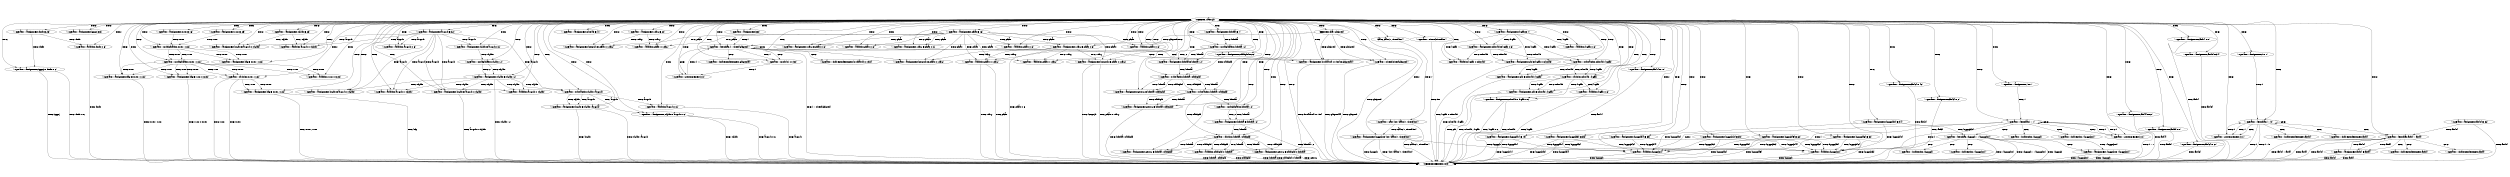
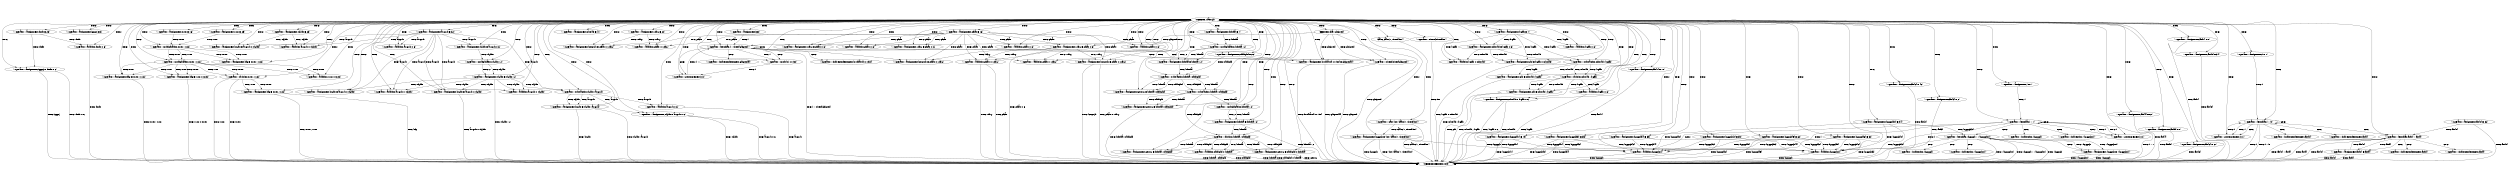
edge "(calloc,calloc(7, sizeof(int)))" -> "(<operator>.cast,(int*)calloc(7, sizeof(int)))": label "DDG: 7" -> "DDG: "
edge "(<operator>.assignment,*hyggqk = *(hyggqk+i))" -> "(<operator>.lessThan,*hyggqk < *(hyggqk+i))": added, label "DDG: *hyggqk"
edge "(<operator>.assignment,hyggqk[0] = 94)" -> "(METHOD_RETURN,void)": added, label "DDG: hyggqk[0]"
